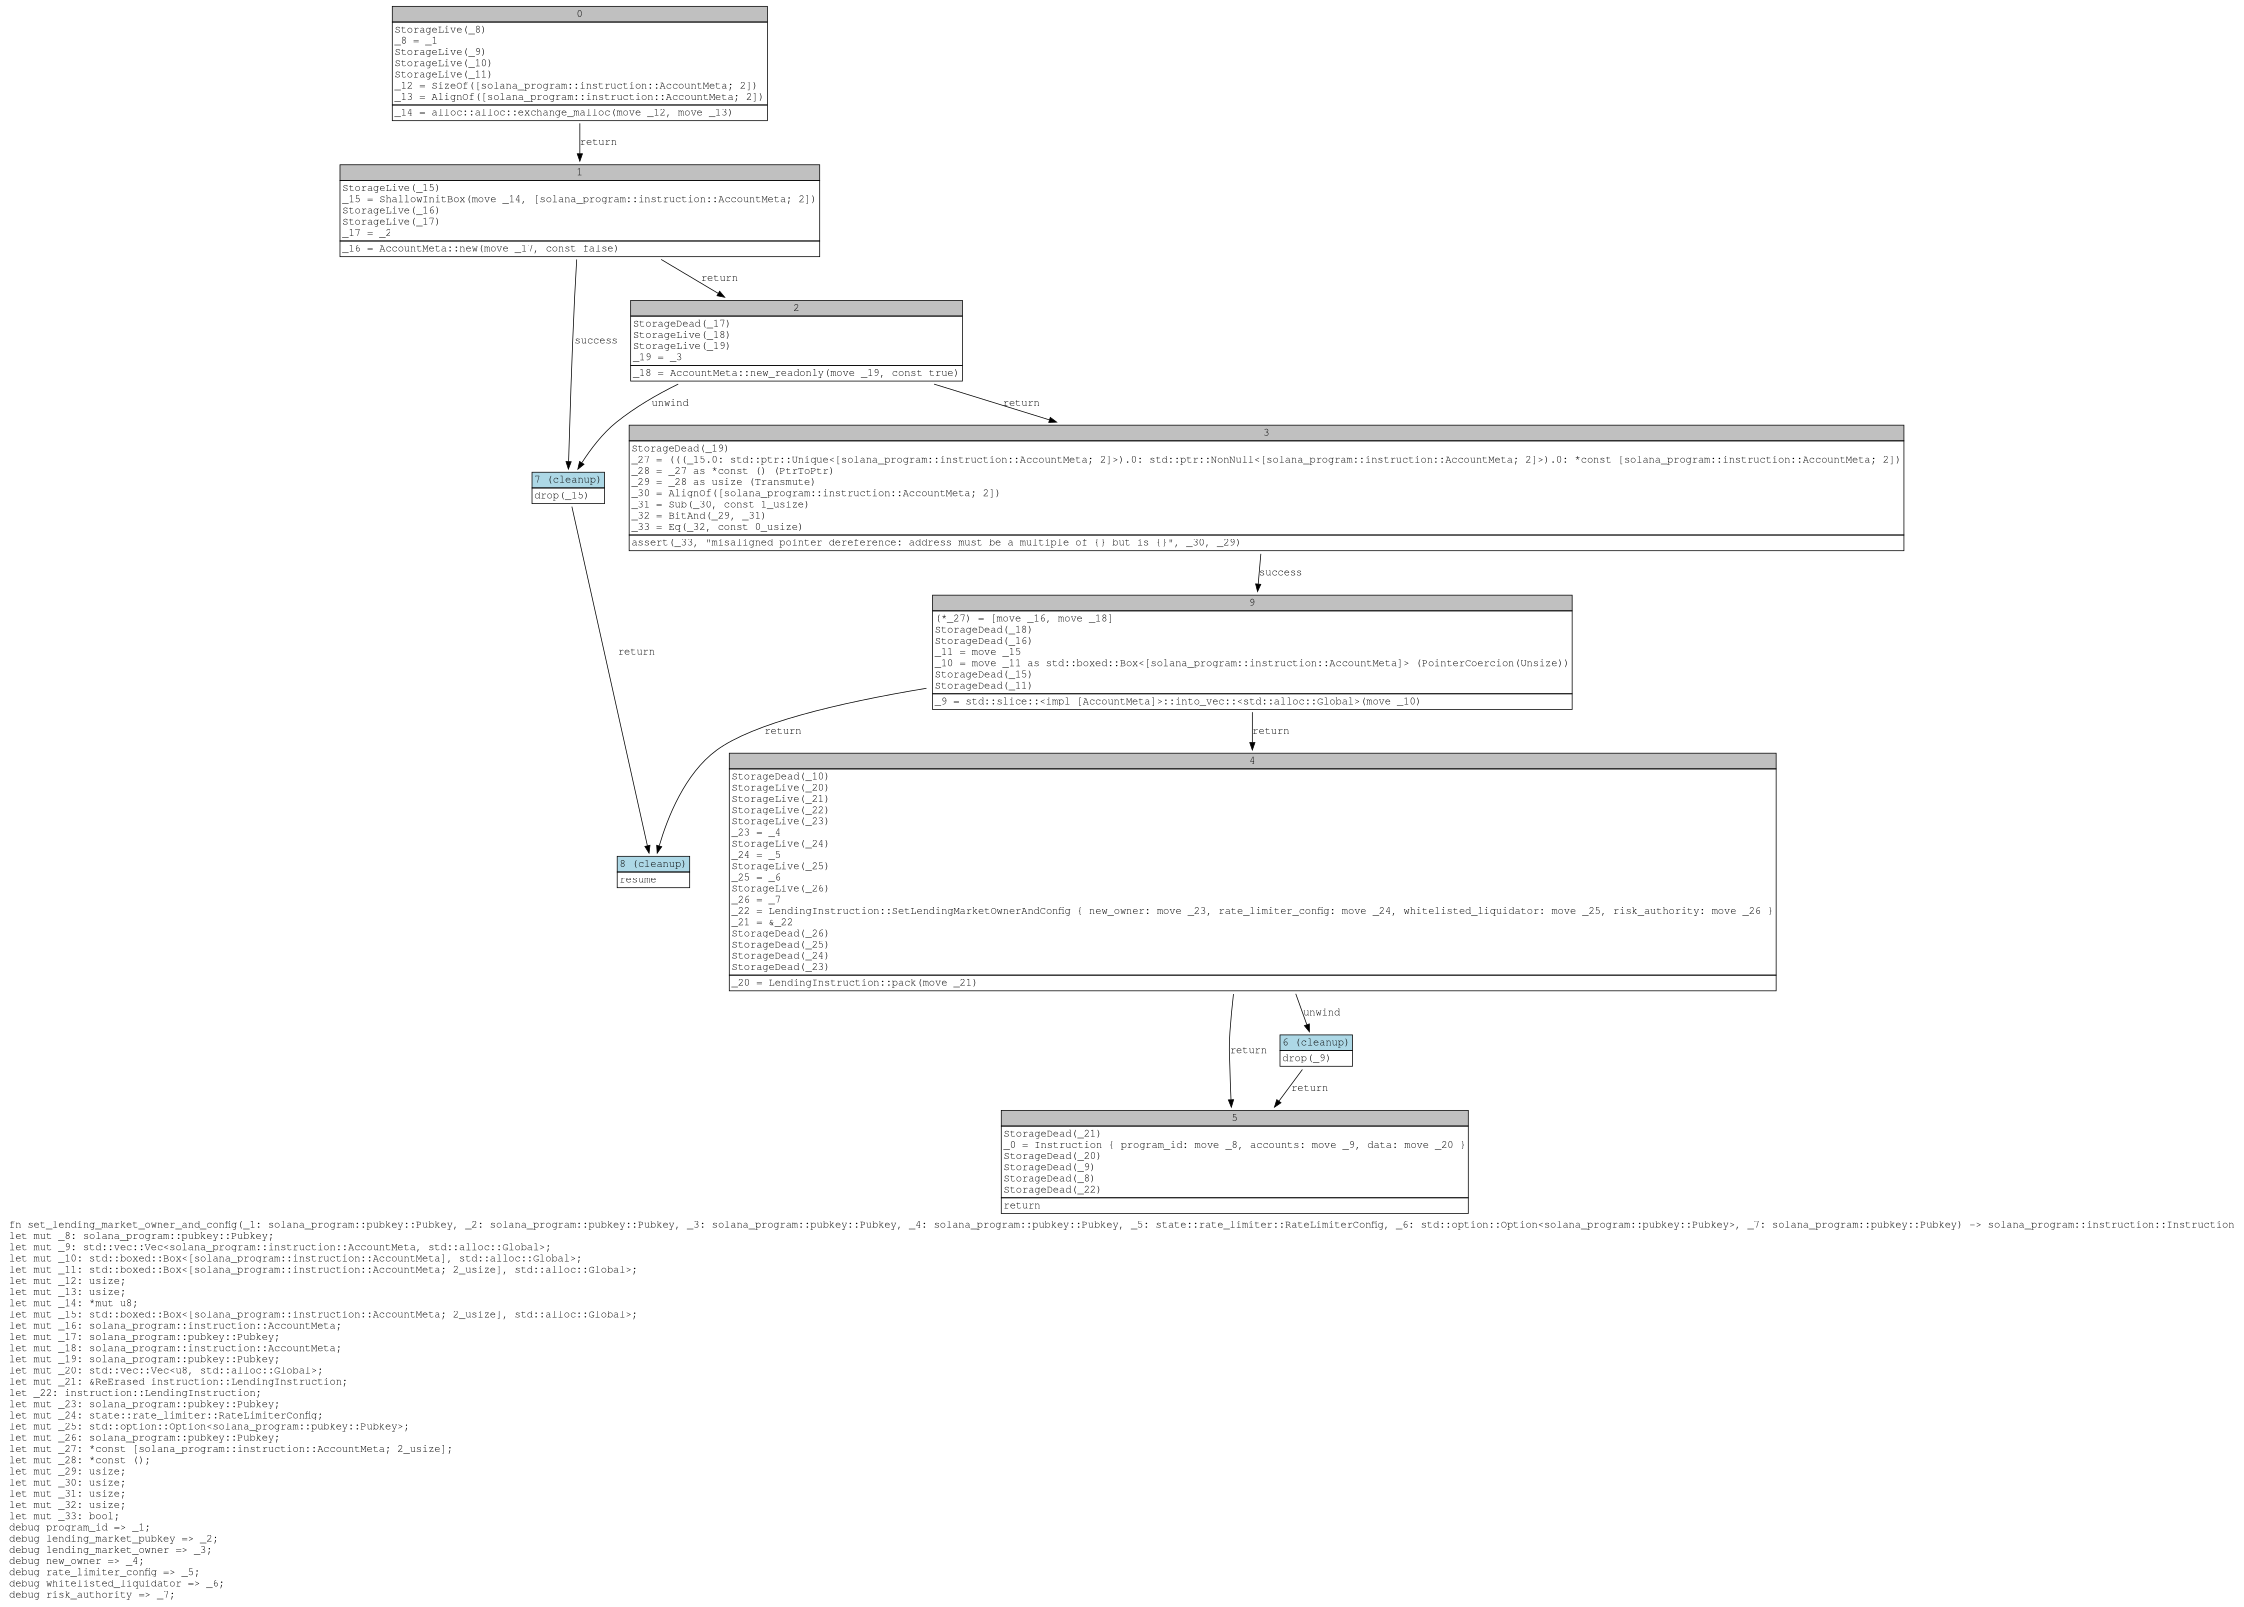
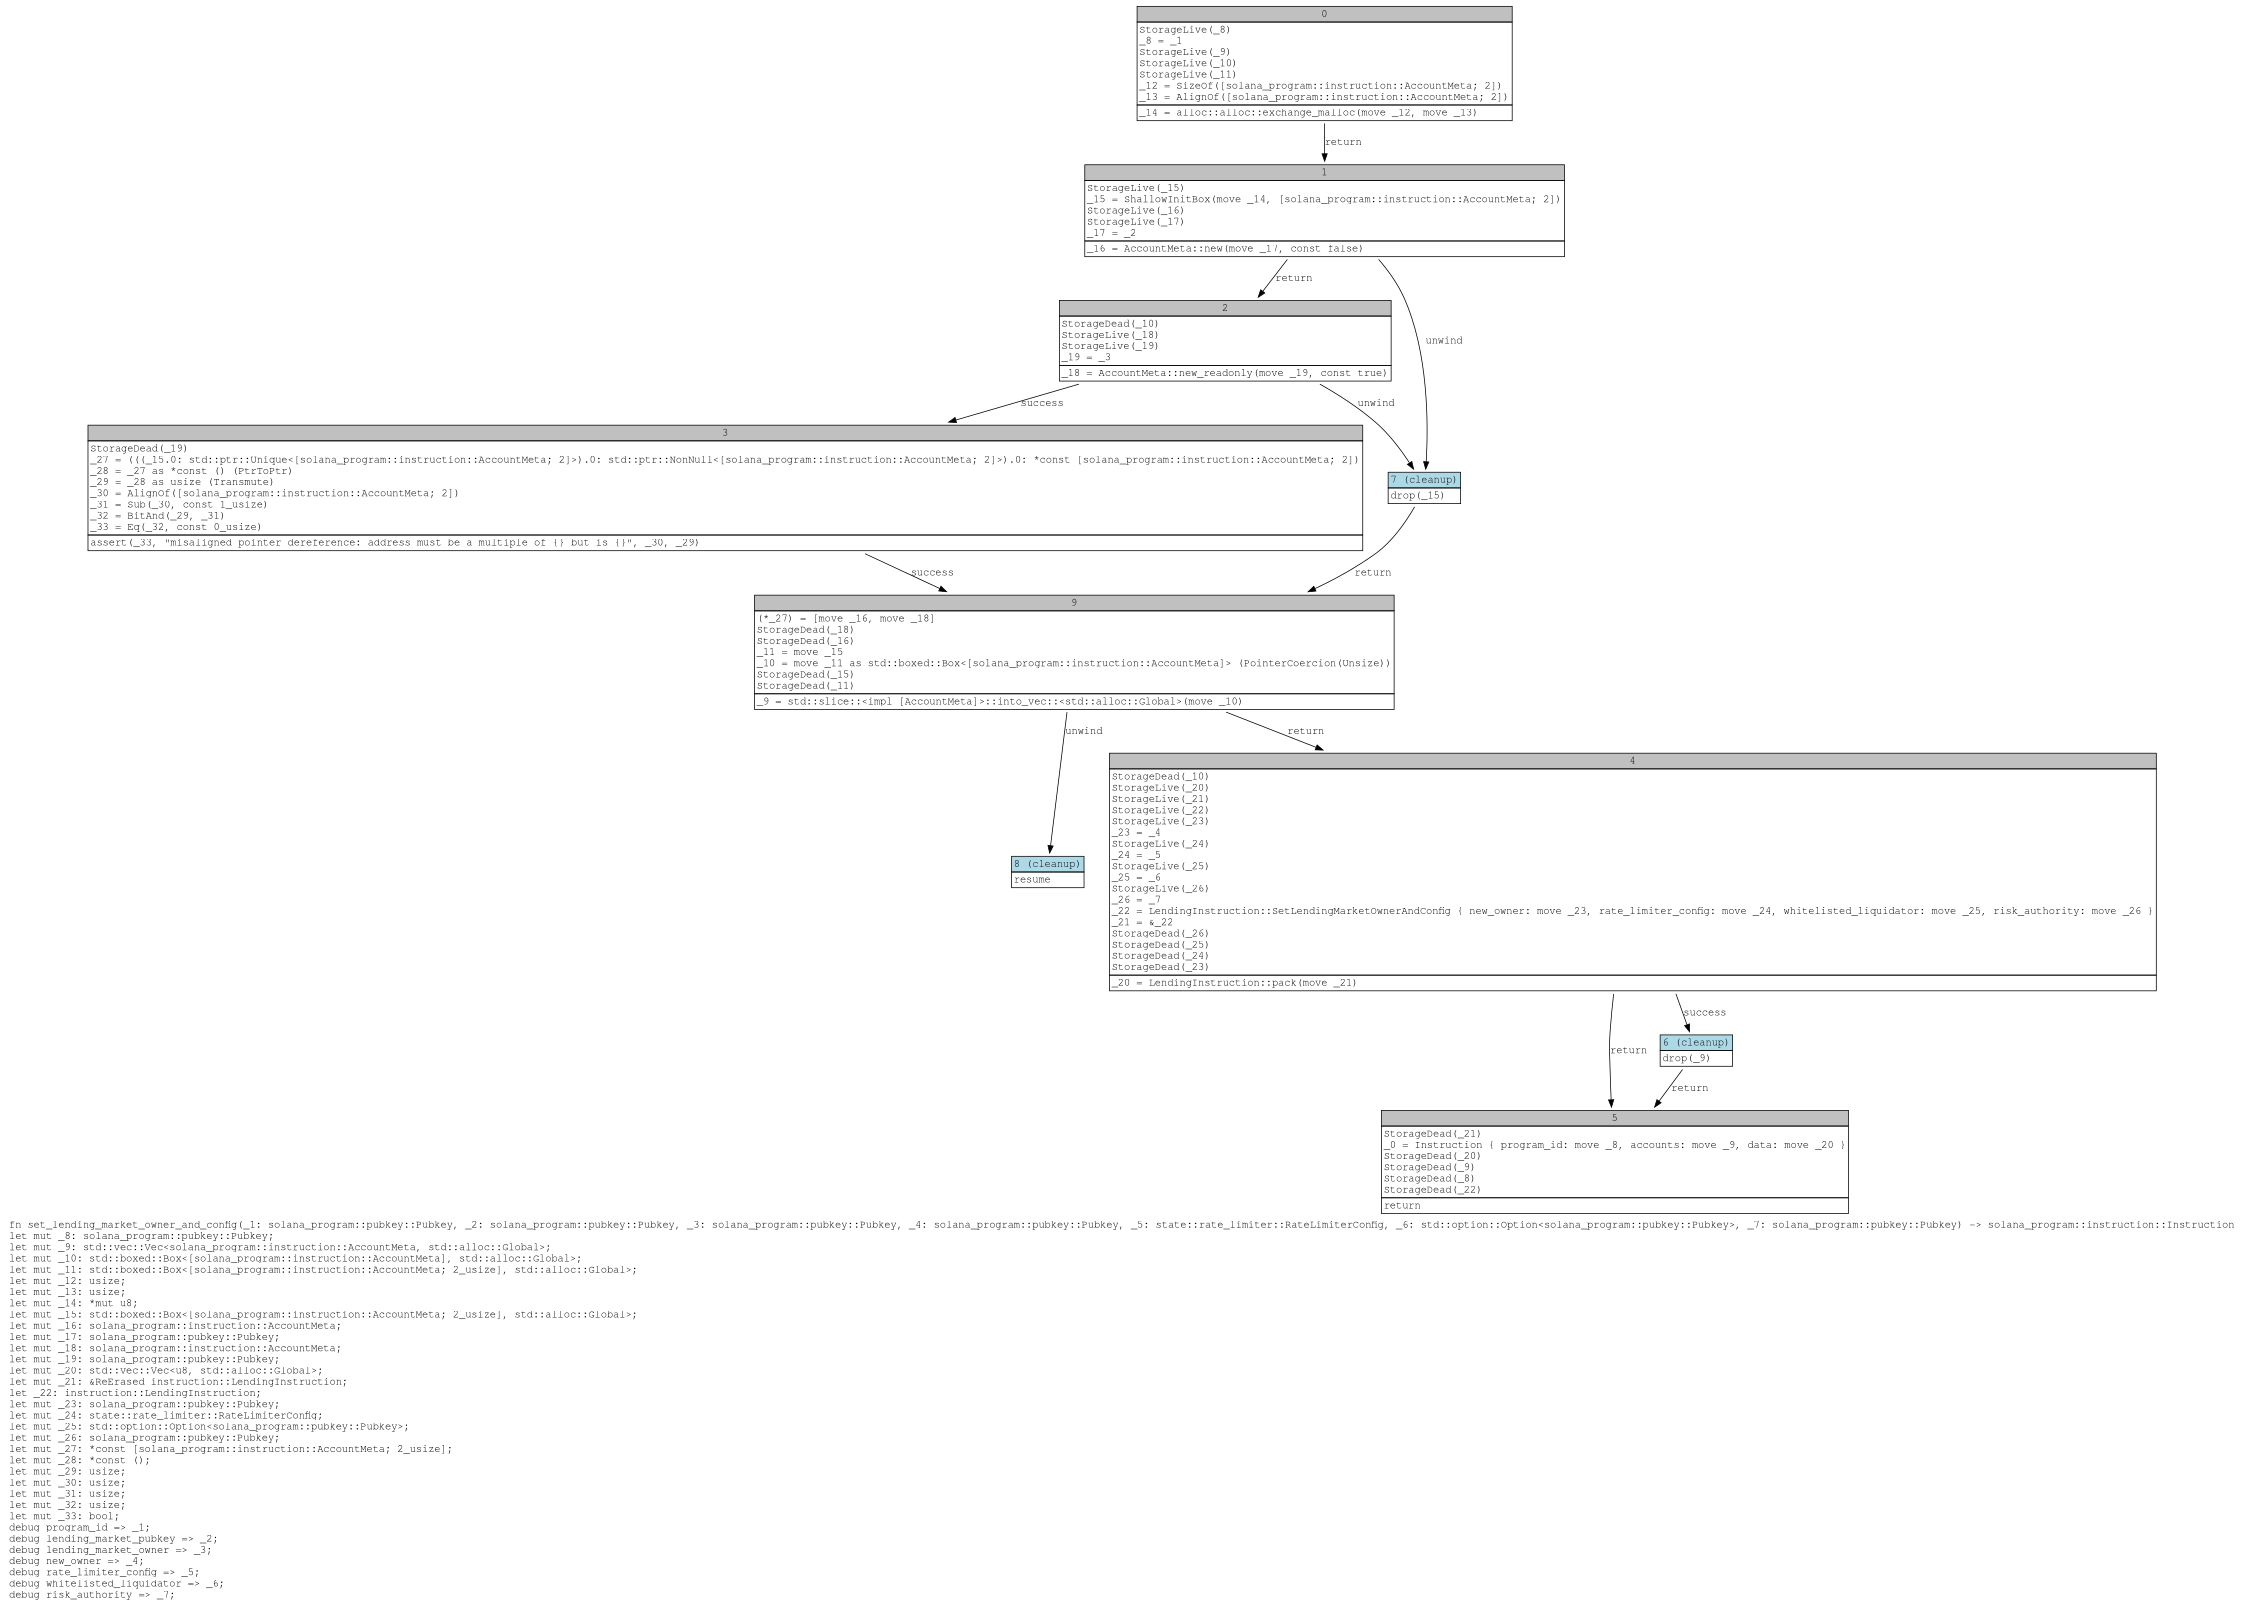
node "2": text "StorageDead(_17)" -> "StorageDead(_10)"
edge "1" -> "7 (cleanup)": label "success" -> "unwind"
edge "2" -> "3": label "return" -> "success"
edge "7 (cleanup)" -> "8 (cleanup)": now "7 (cleanup)" -> "9"
edge "9" -> "8 (cleanup)": label "return" -> "unwind"
edge "4" -> "6 (cleanup)": label "unwind" -> "success"
